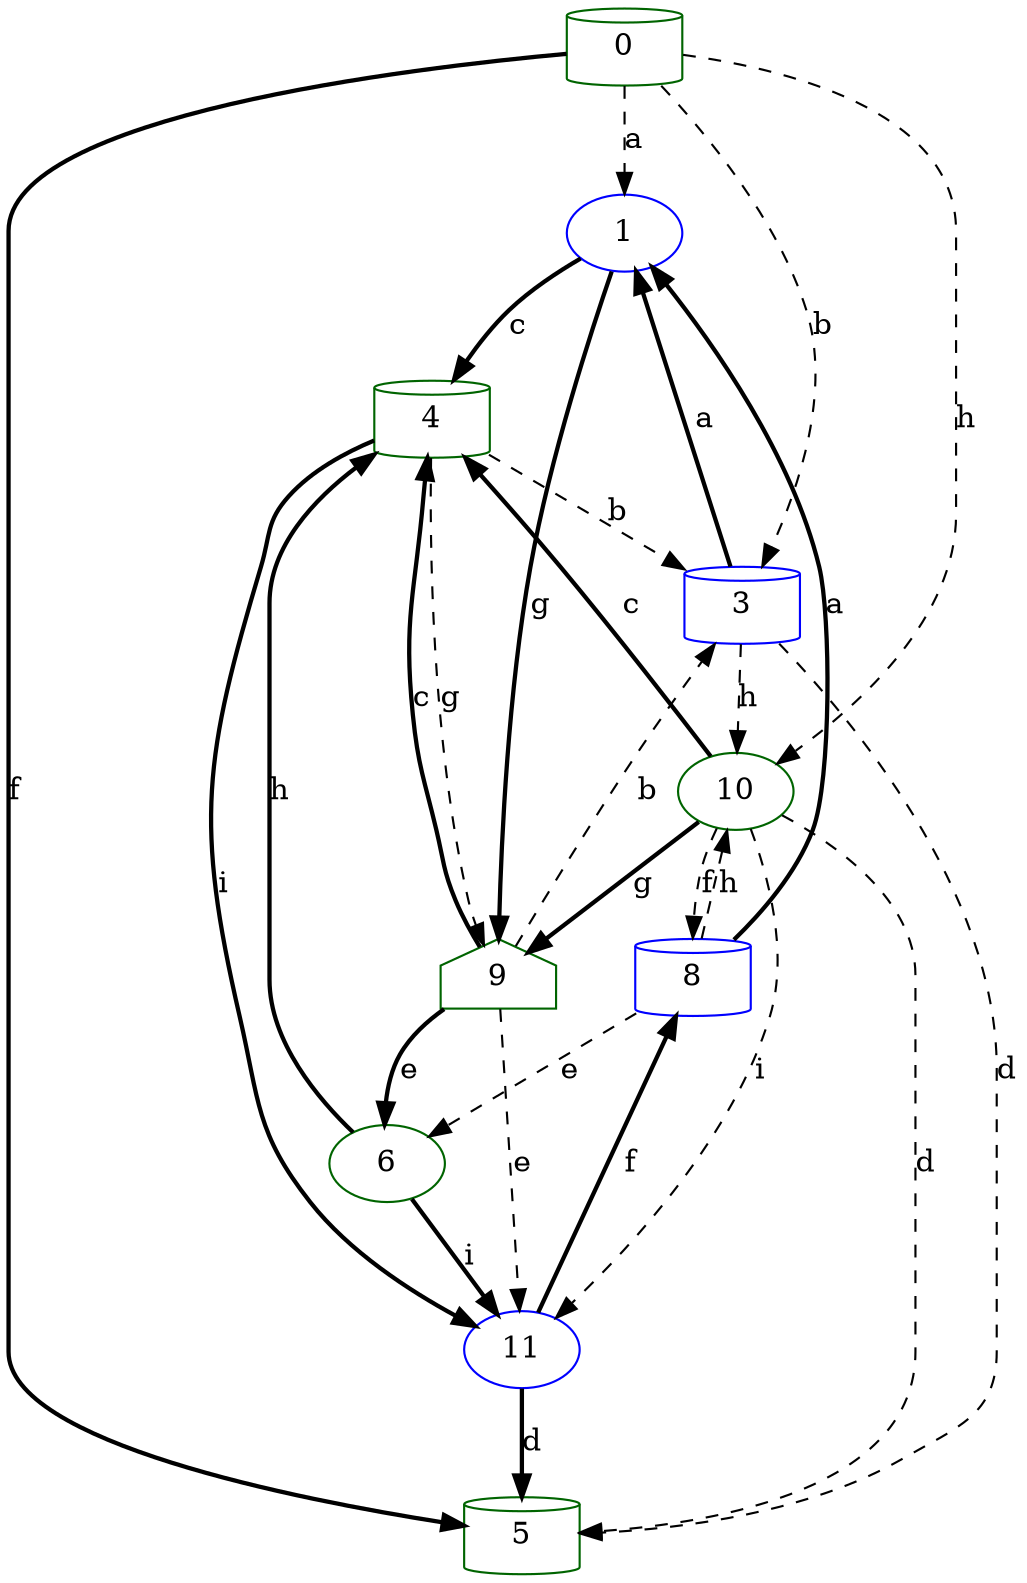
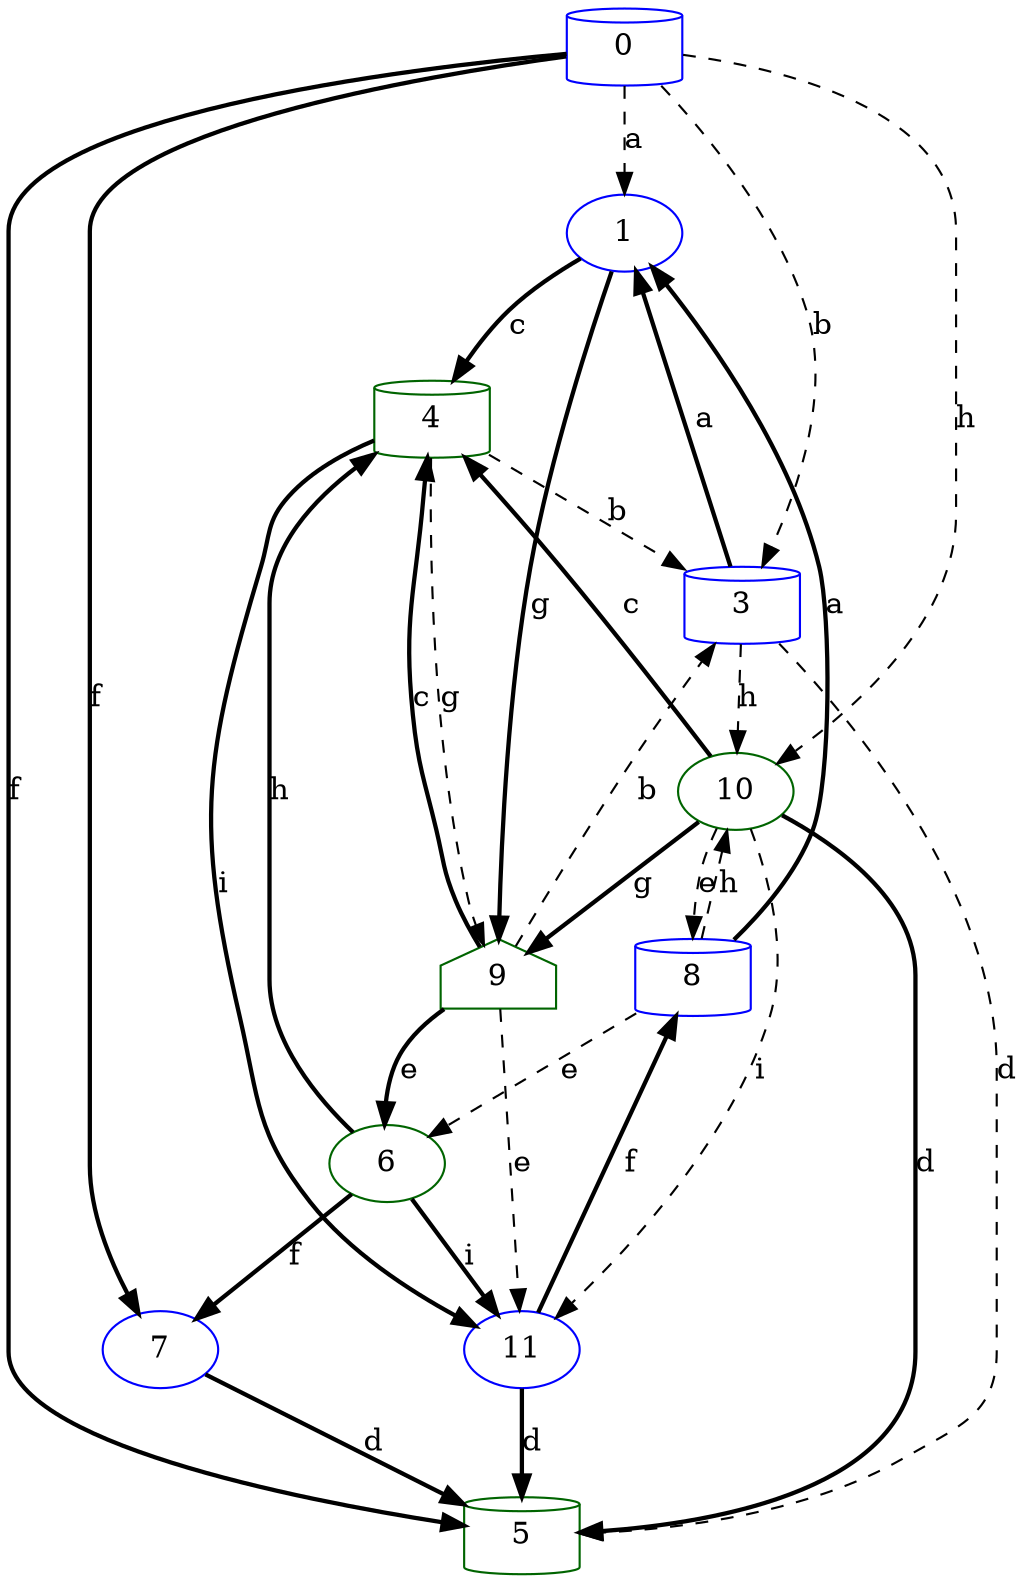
node "0": color darkgreen -> blue
edge "10" -> "8": label "f" -> "e"
edge "10" -> "5": style dashed -> bold
node "7": added
